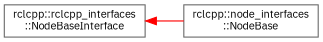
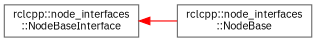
node "rclcpp::rclcpp_interfaces ::NodeBaseInterface": label "rclcpp::rclcpp_interfaces ::NodeBaseInterface" -> "rclcpp::node_interfaces ::NodeBaseInterface"
